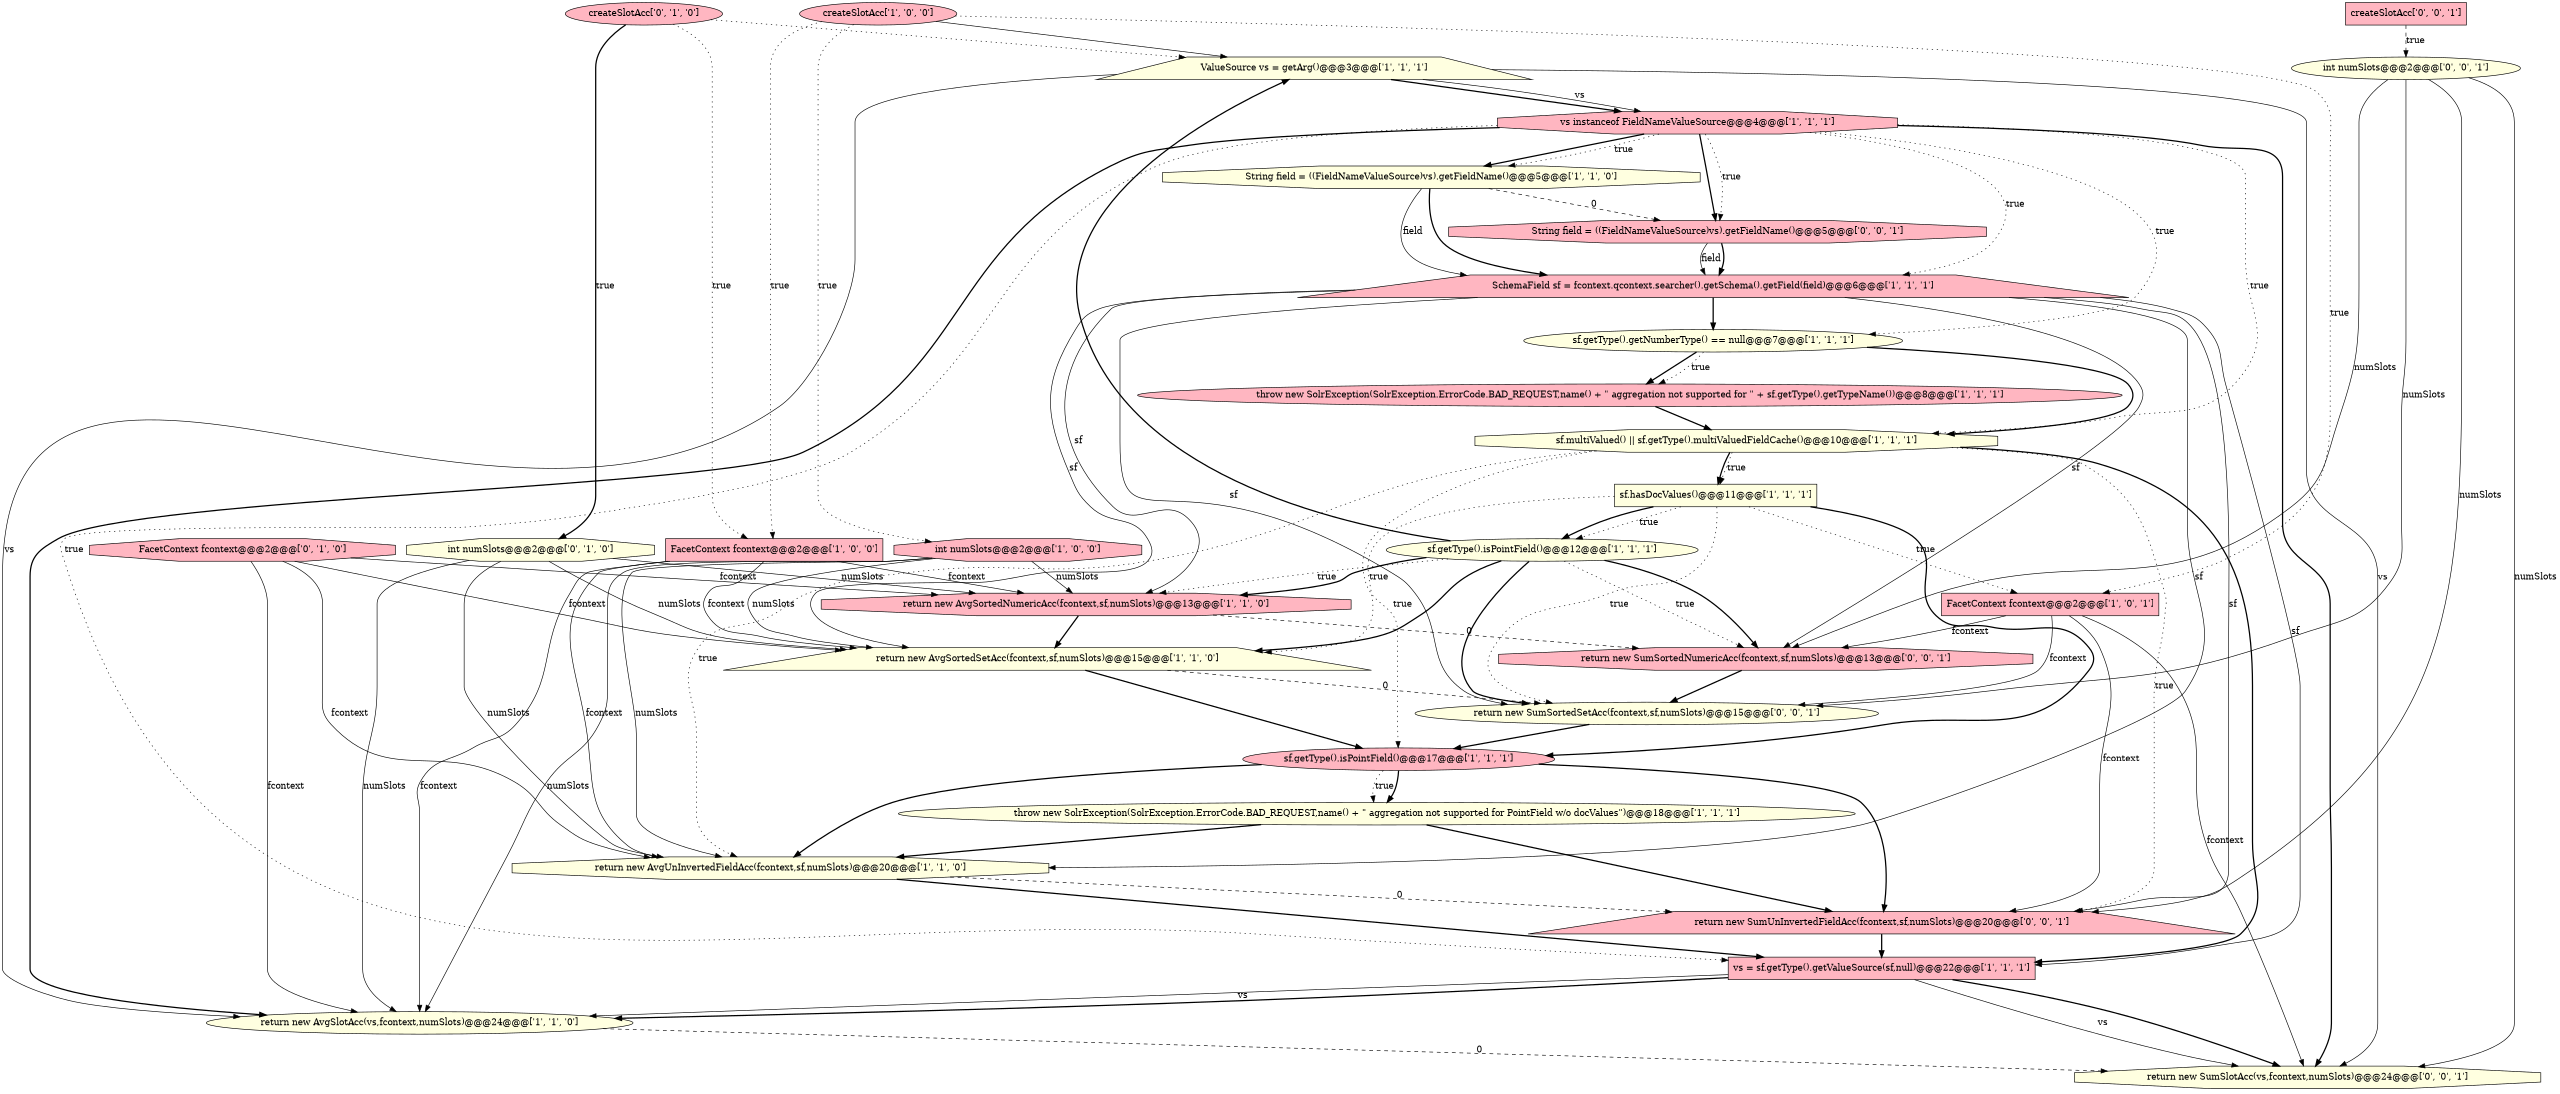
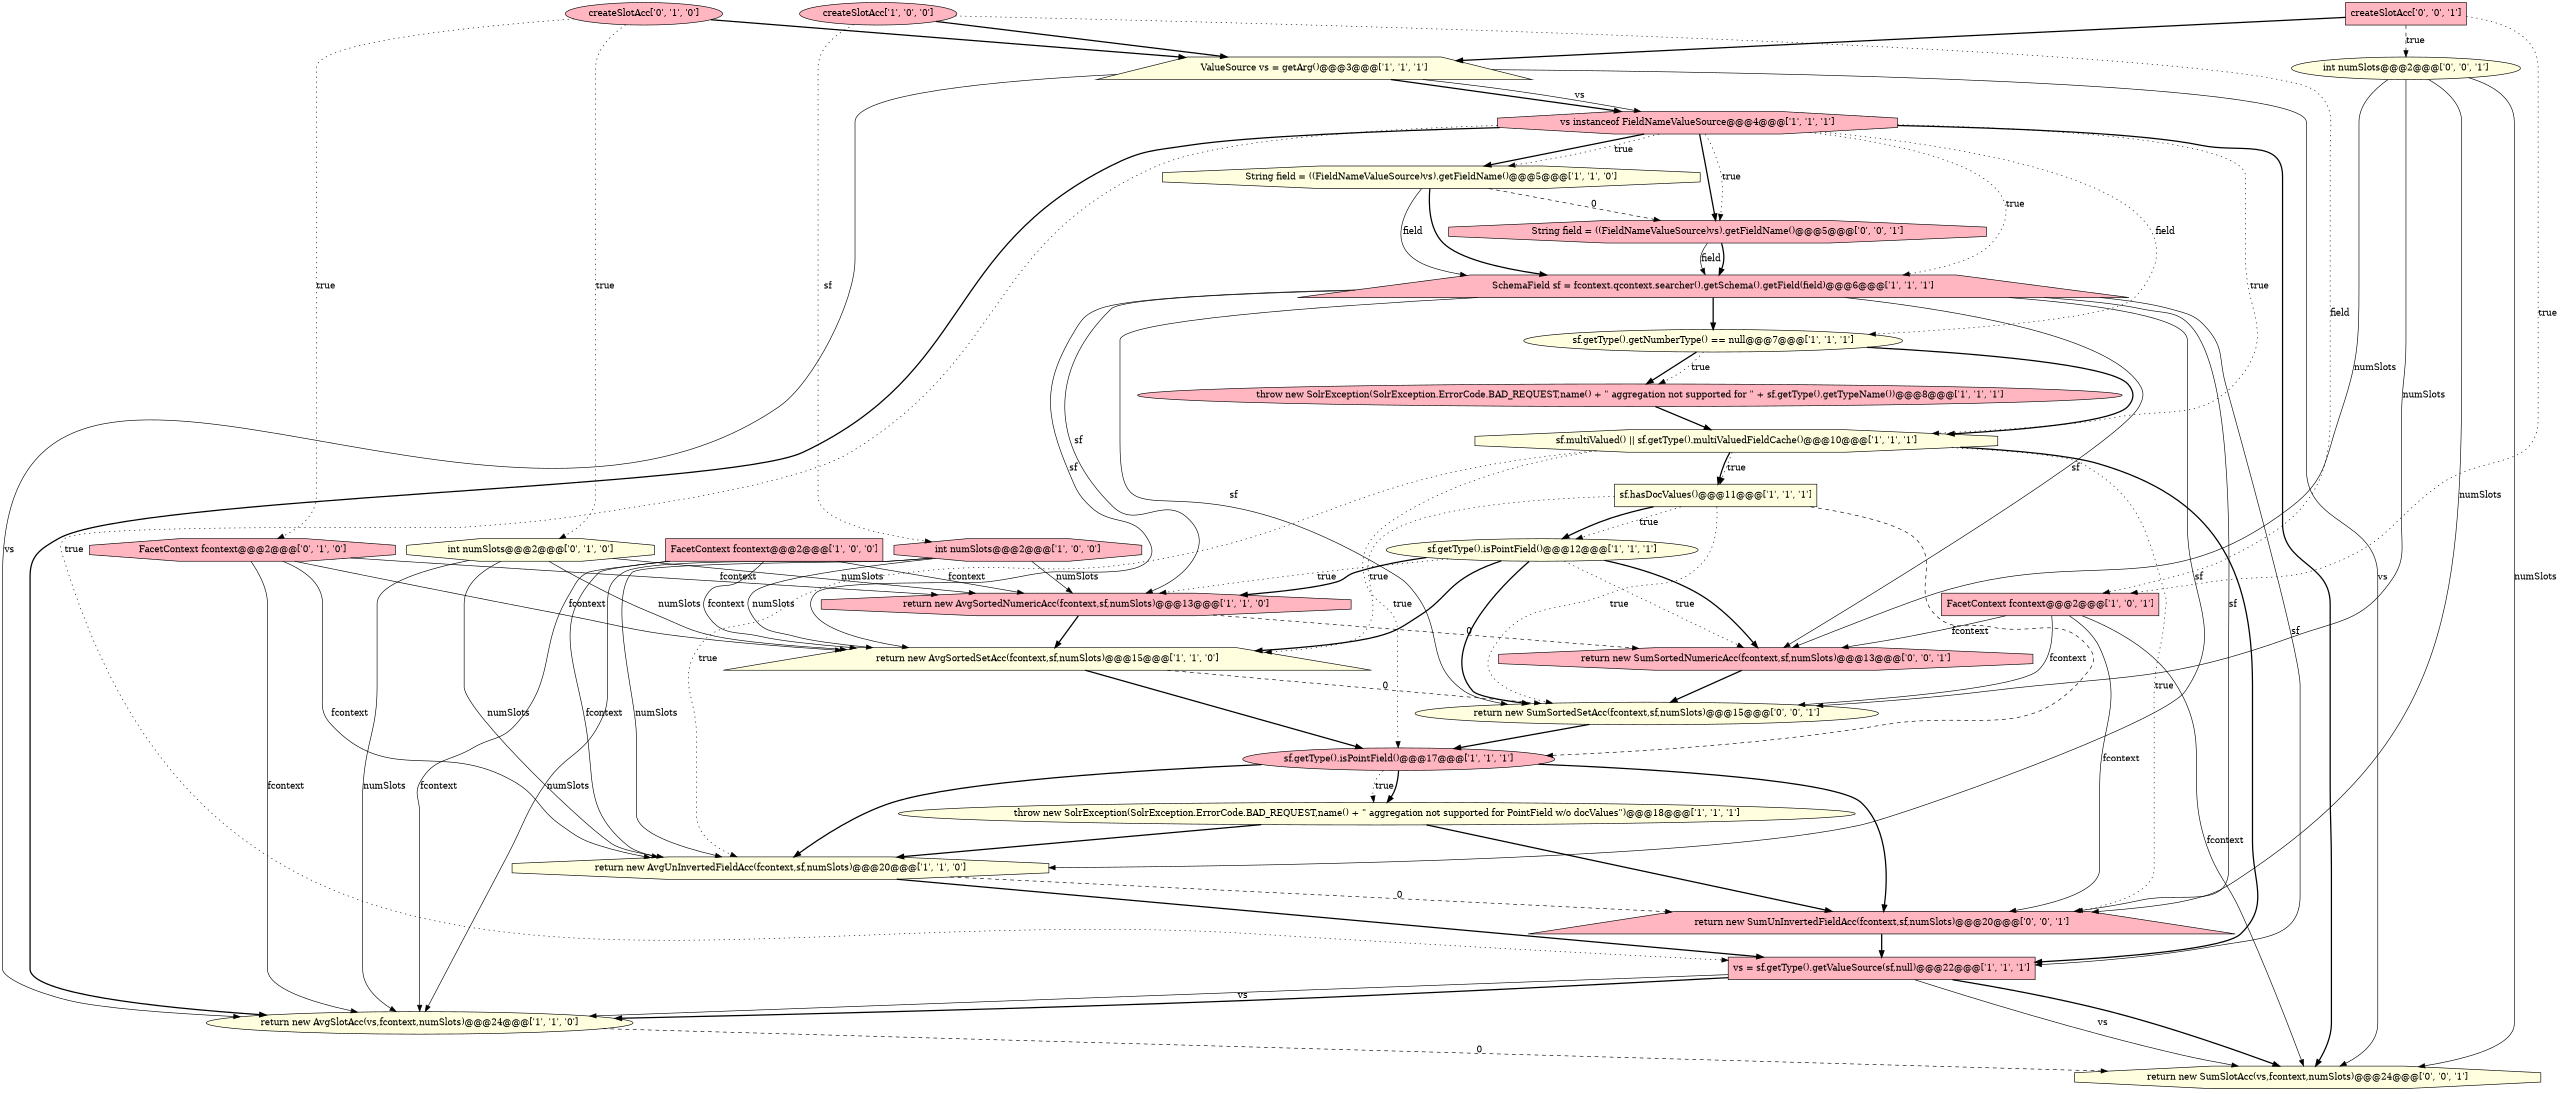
edge "createSlotAcc['0', '1', '0']" -> "ValueSource vs = getArg()@@@3@@@['1', '1', '1']": style dotted -> bold
edge "createSlotAcc['1', '0', '0']" -> "ValueSource vs = getArg()@@@3@@@['1', '1', '1']": style solid -> bold
edge "vs instanceof FieldNameValueSource@@@4@@@['1', '1', '1']" -> "sf.getType().getNumberType() == null@@@7@@@['1', '1', '1']": label "true" -> "field"
edge "createSlotAcc['1', '0', '0']" -> "FacetContext fcontext@@@2@@@['1', '0', '0']": removed, label "true"
edge "createSlotAcc['0', '1', '0']" -> "FacetContext fcontext@@@2@@@['1', '0', '0']": now "createSlotAcc['0', '1', '0']" -> "FacetContext fcontext@@@2@@@['0', '1', '0']"
edge "createSlotAcc['0', '1', '0']" -> "int numSlots@@@2@@@['0', '1', '0']": style bold -> dotted
edge "createSlotAcc['1', '0', '0']" -> "int numSlots@@@2@@@['1', '0', '0']": label "true" -> "sf"
edge "createSlotAcc['1', '0', '0']" -> "FacetContext fcontext@@@2@@@['1', '0', '1']": label "true" -> "field"
edge "sf.getType().isPointField()@@@12@@@['1', '1', '1']" -> "ValueSource vs = getArg()@@@3@@@['1', '1', '1']": now "createSlotAcc['0', '0', '1']" -> "ValueSource vs = getArg()@@@3@@@['1', '1', '1']"
edge "sf.hasDocValues()@@@11@@@['1', '1', '1']" -> "FacetContext fcontext@@@2@@@['1', '0', '1']": now "createSlotAcc['0', '0', '1']" -> "FacetContext fcontext@@@2@@@['1', '0', '1']"
edge "sf.hasDocValues()@@@11@@@['1', '1', '1']" -> "sf.getType().isPointField()@@@17@@@['1', '1', '1']": style bold -> dashed
